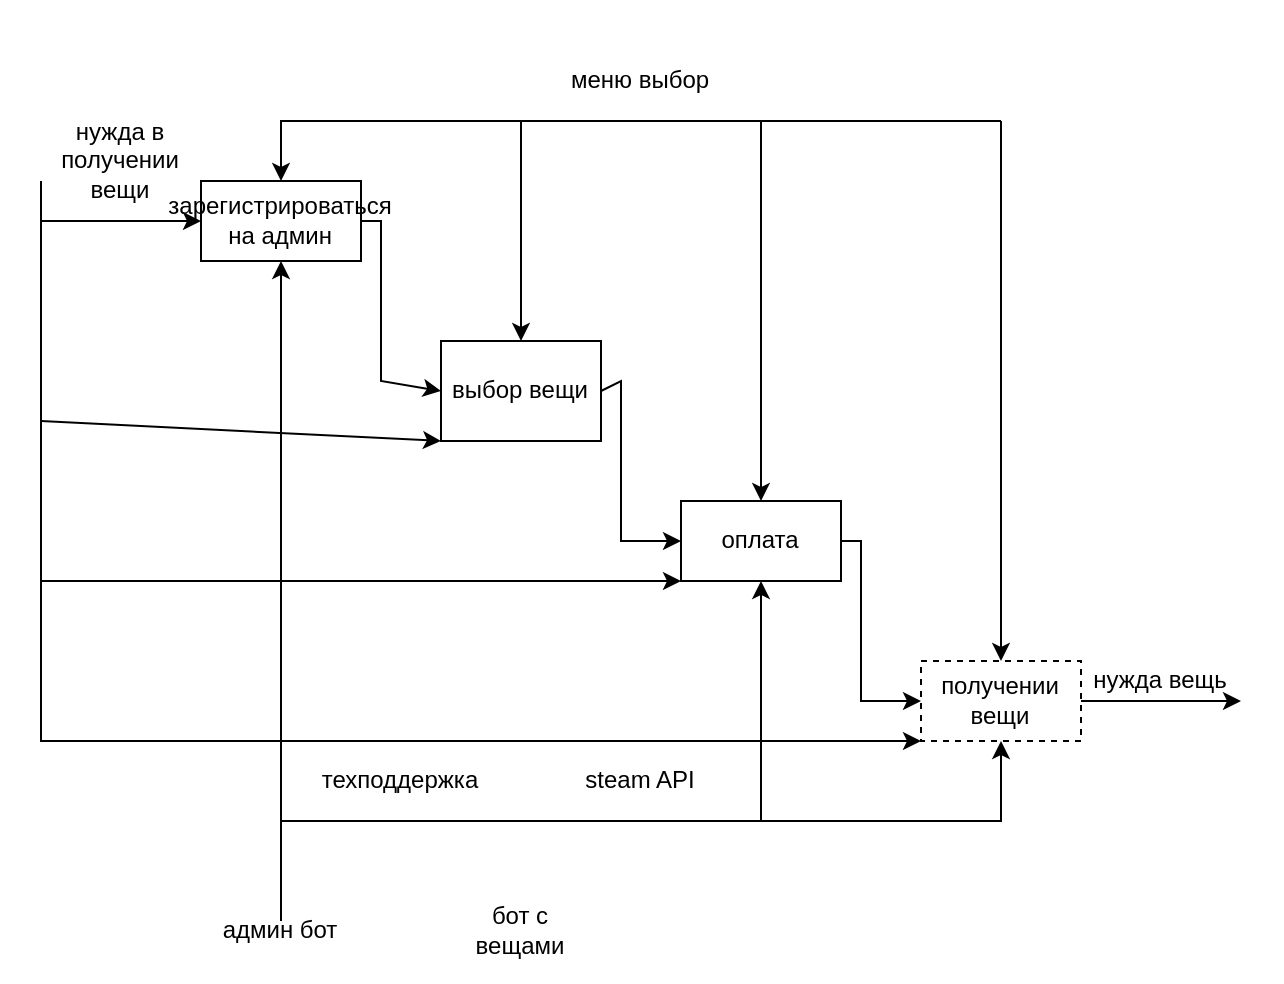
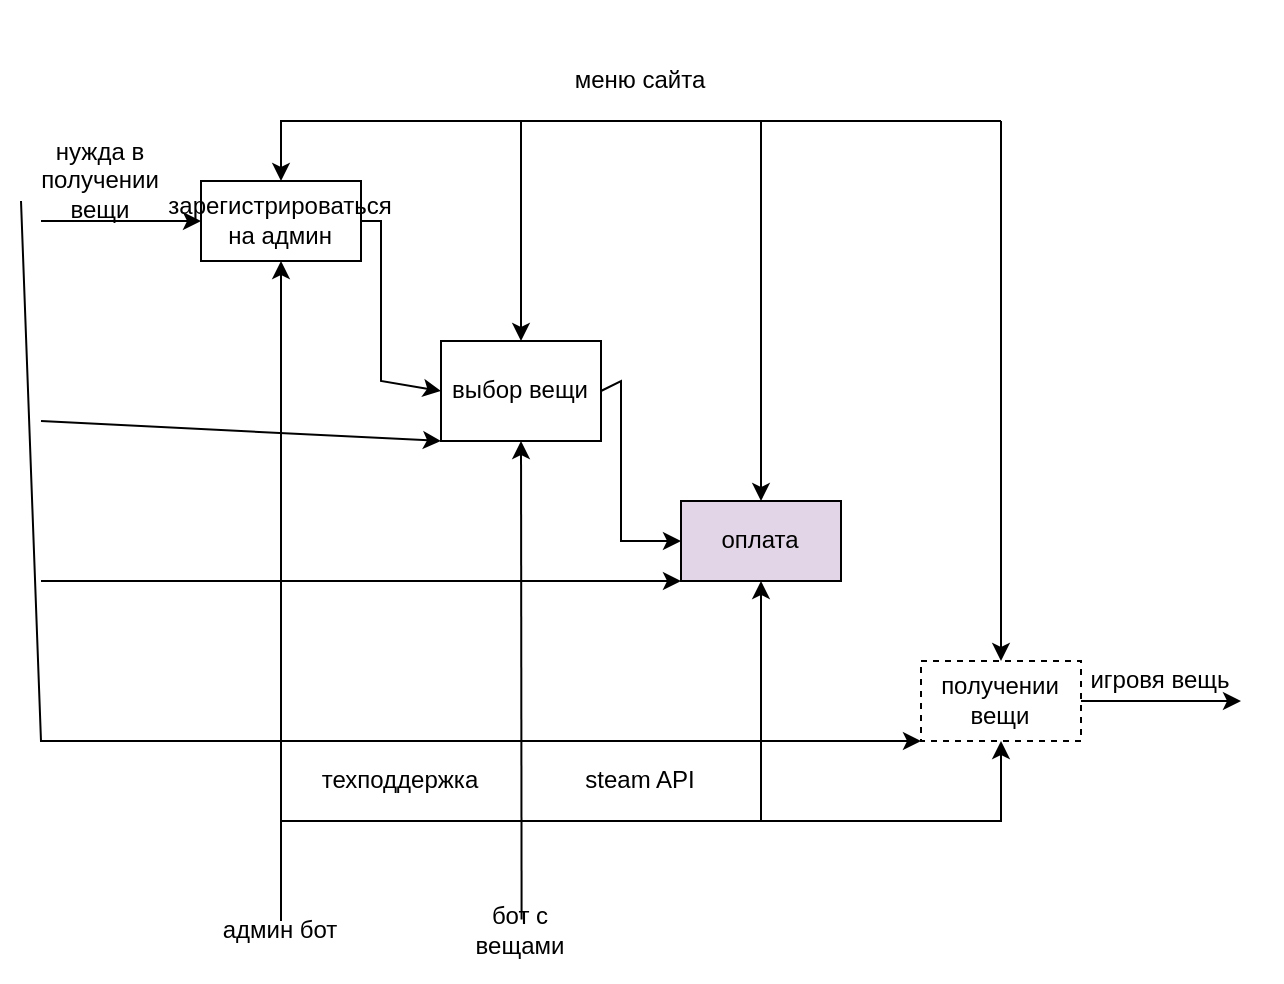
node "меню выбор": label "меню выбор" -> "меню сайта"
node "нужда в получении вещи": moved (121, 161) -> (101, 181)
node "оплата": fillcolor #ffffff -> #e1d5e7
edge "оплата" -> "получении вещи": removed
node "нужда вещь": label "нужда вещь" -> "игровя вещь"
edge "бот с вещами" -> "выбор вещи": added
